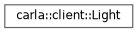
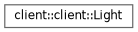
node "carla::client::Light": label "carla::client::Light" -> "client::client::Light"
